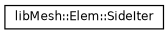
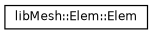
node "libMesh::Elem::SideIter": label "libMesh::Elem::SideIter" -> "libMesh::Elem::Elem"
